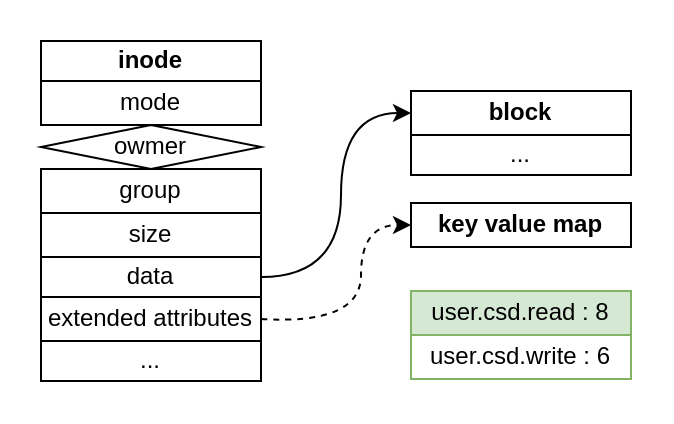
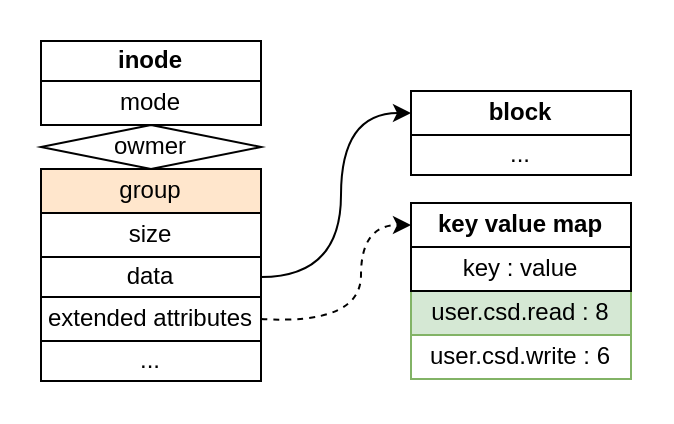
node "group": fillcolor #ffffff -> #ffe6cc
node "key : value": added
